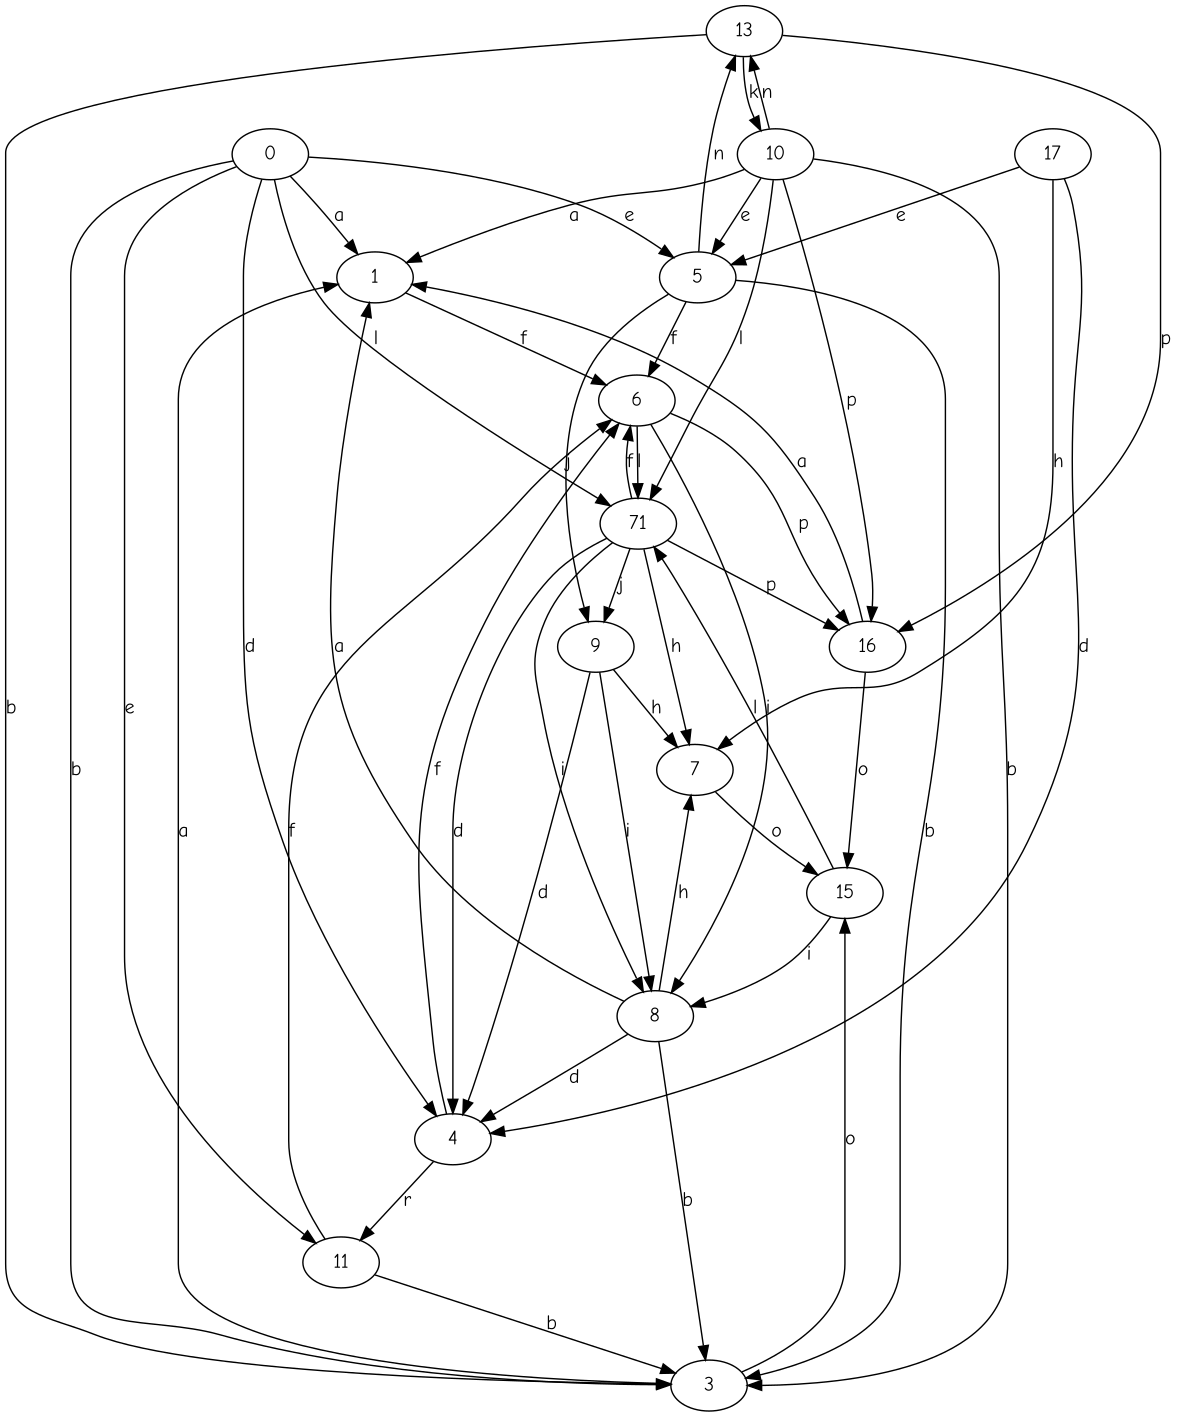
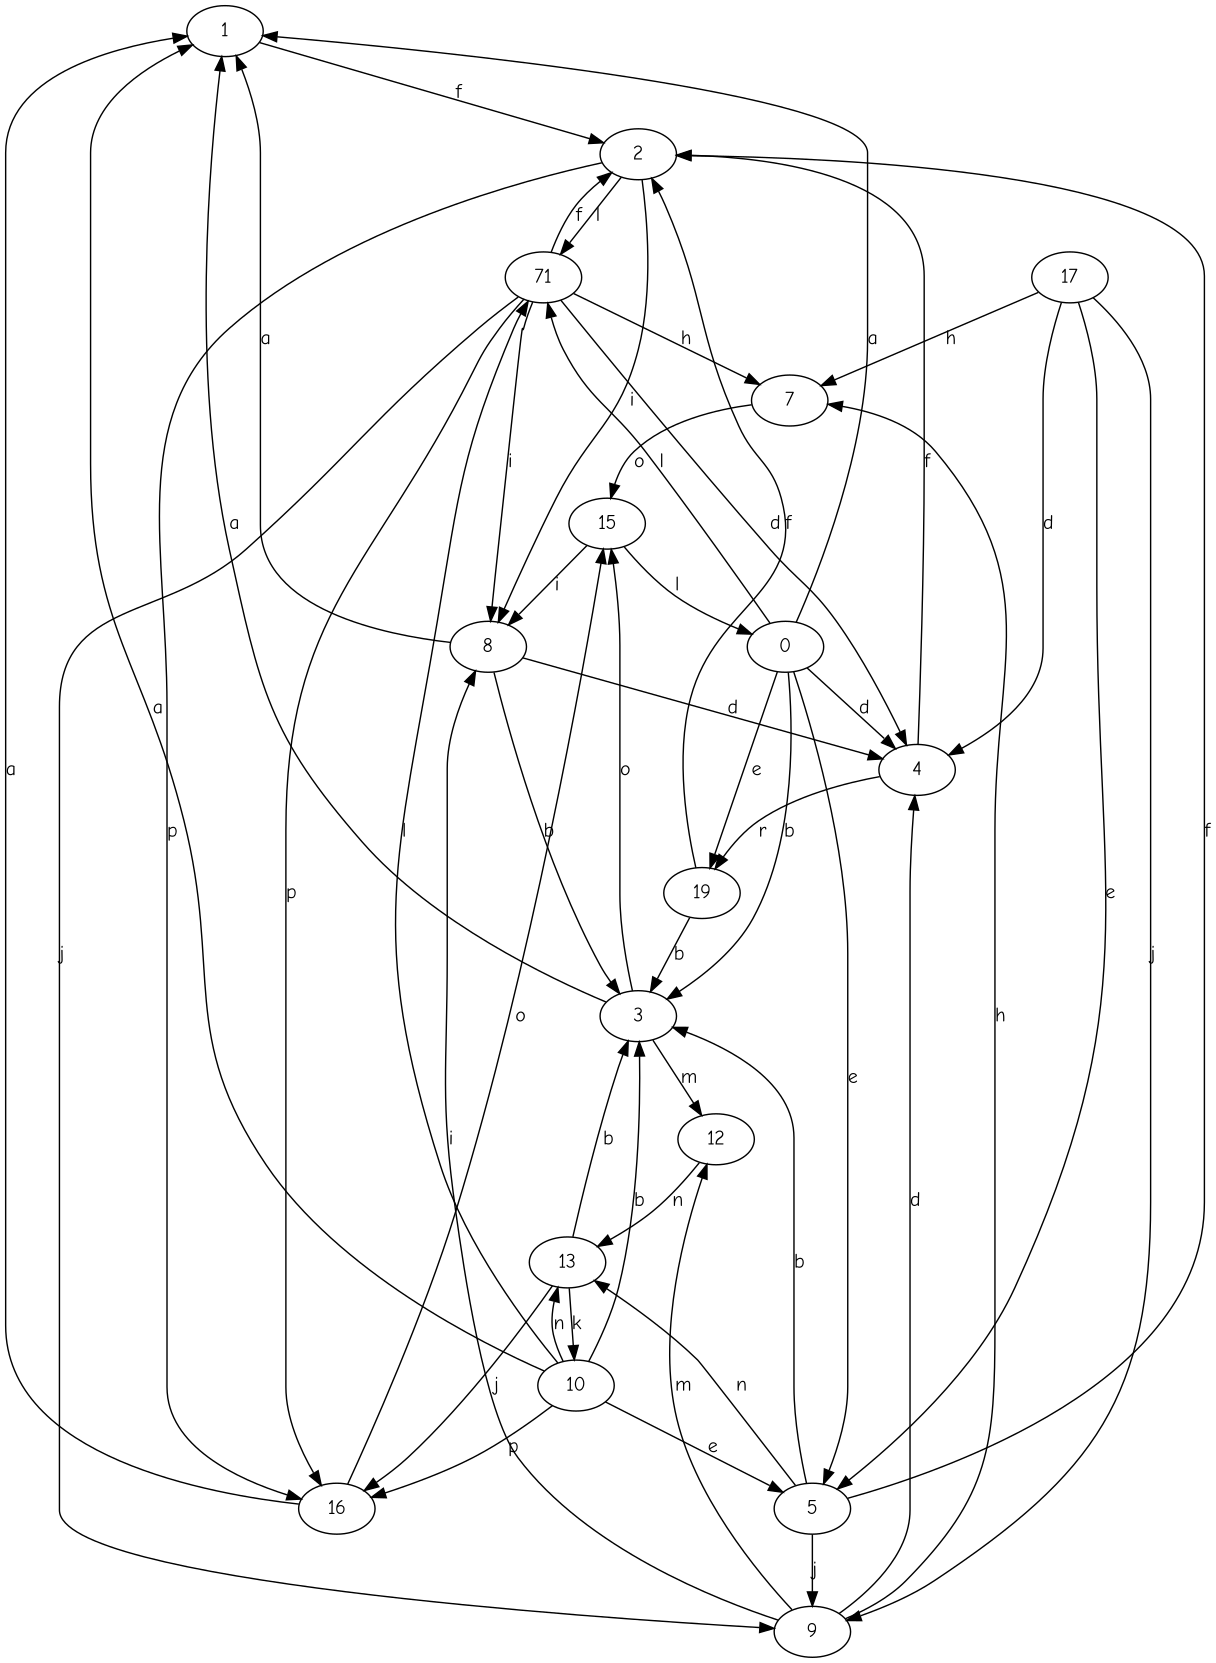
edge "13" -> "16": label "p" -> "j"
node "6": label "6" -> "2"
edge "15" -> "71": now "15" -> "0"
edge "8" -> "7": removed, label "h"
edge "17" -> "9": added, label "j"
node "12": added
node "11": label "11" -> "19"
